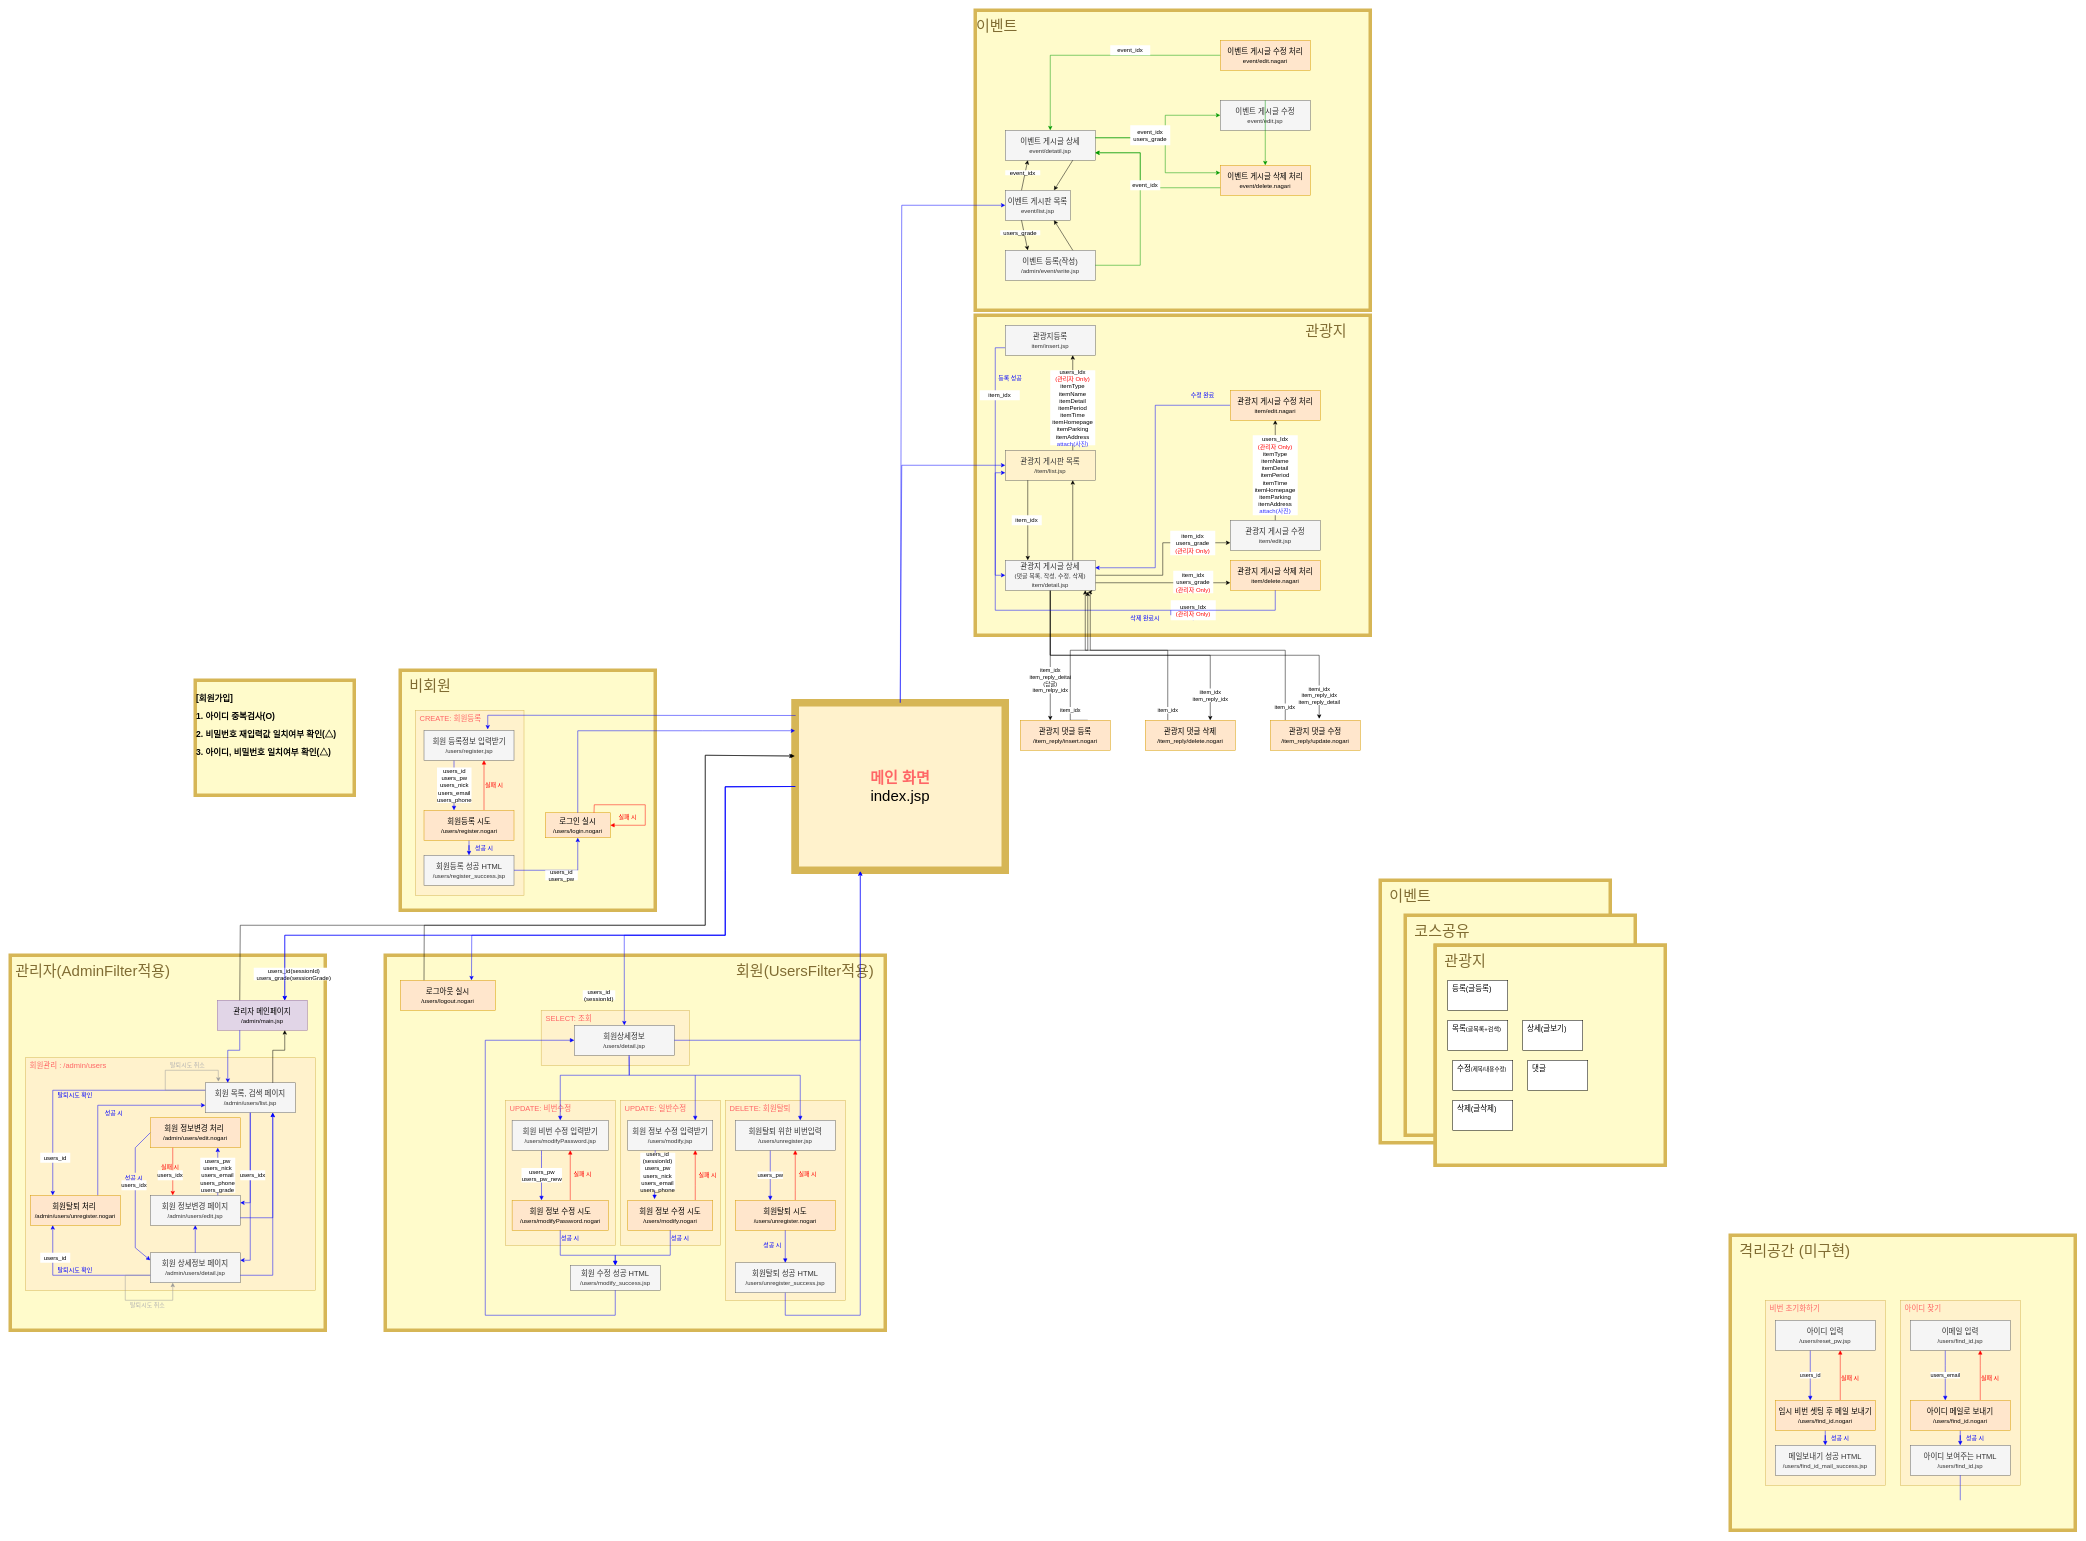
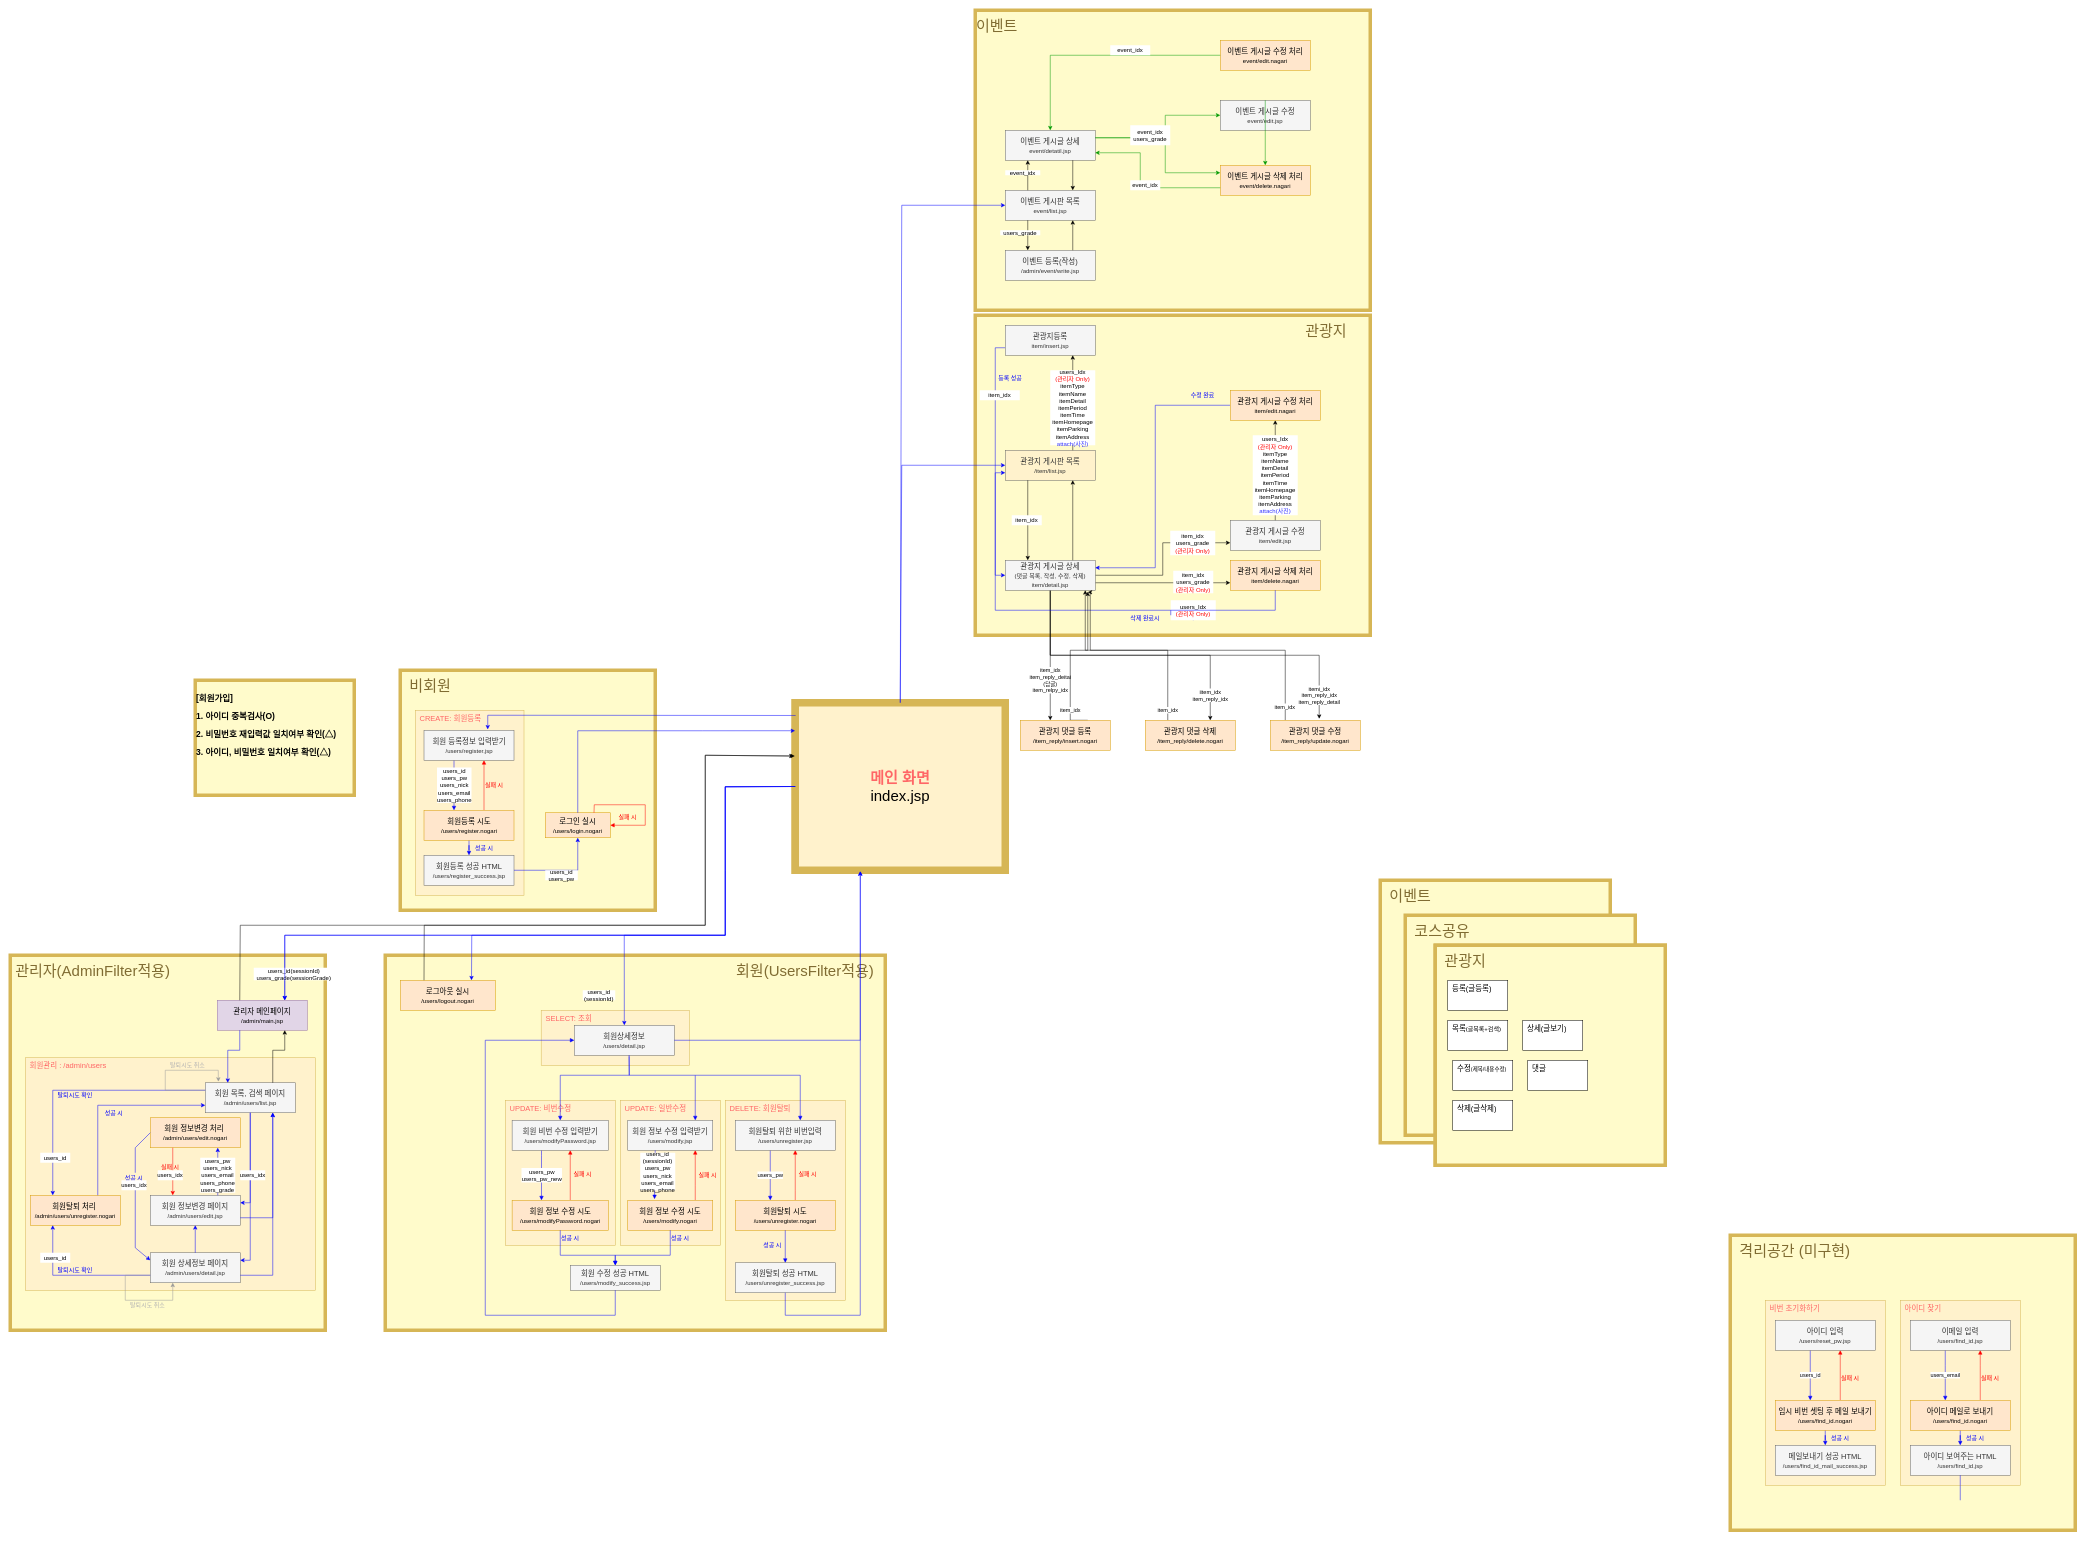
node "이벤트 게시판 목록 event/list.jsp": size 65x30 -> 90x30
edge "이벤트 등록(작성) /admin/event/write.jsp" -> "이벤트 게시글 상세 event/detatil.jsp": removed
